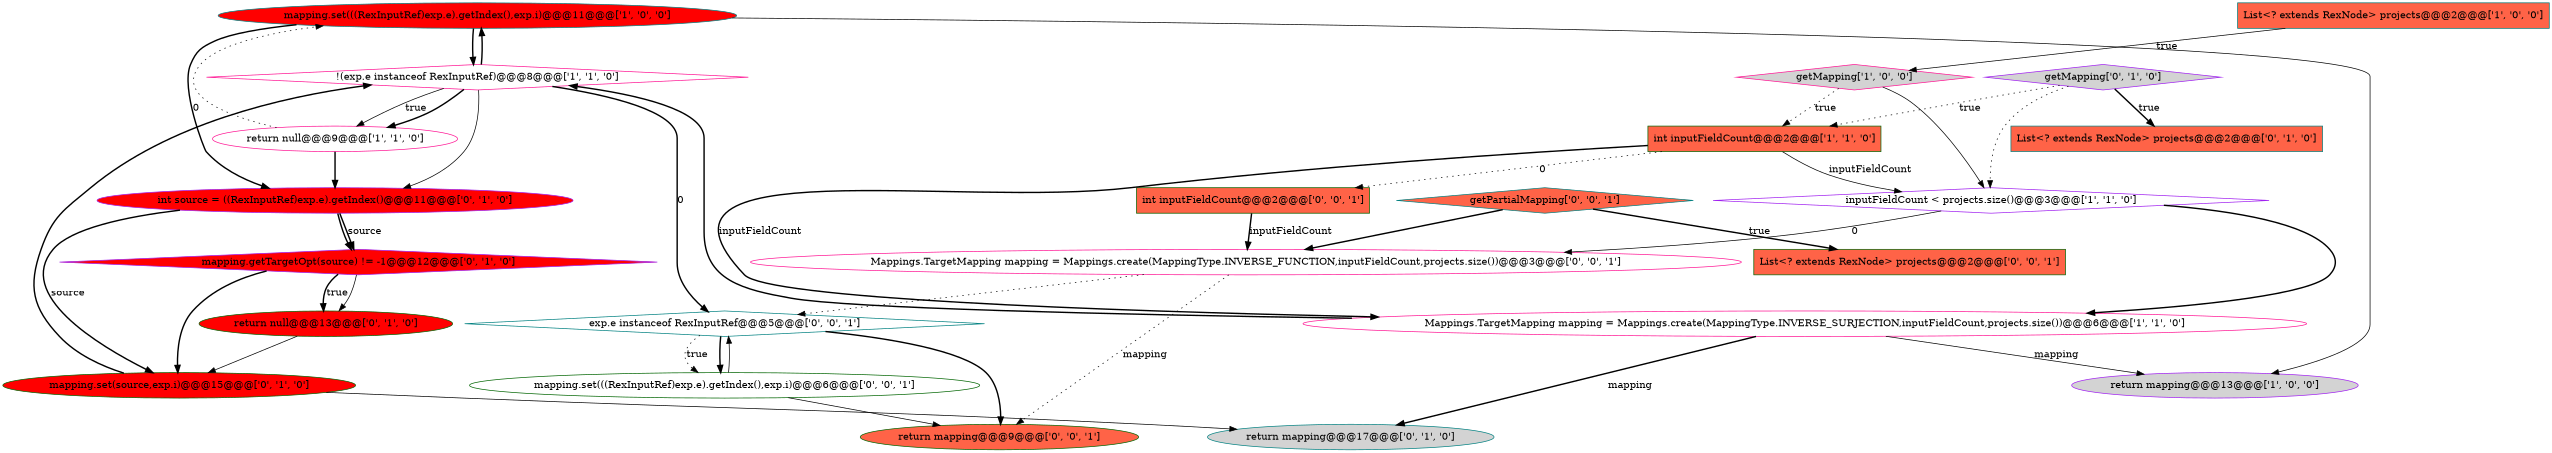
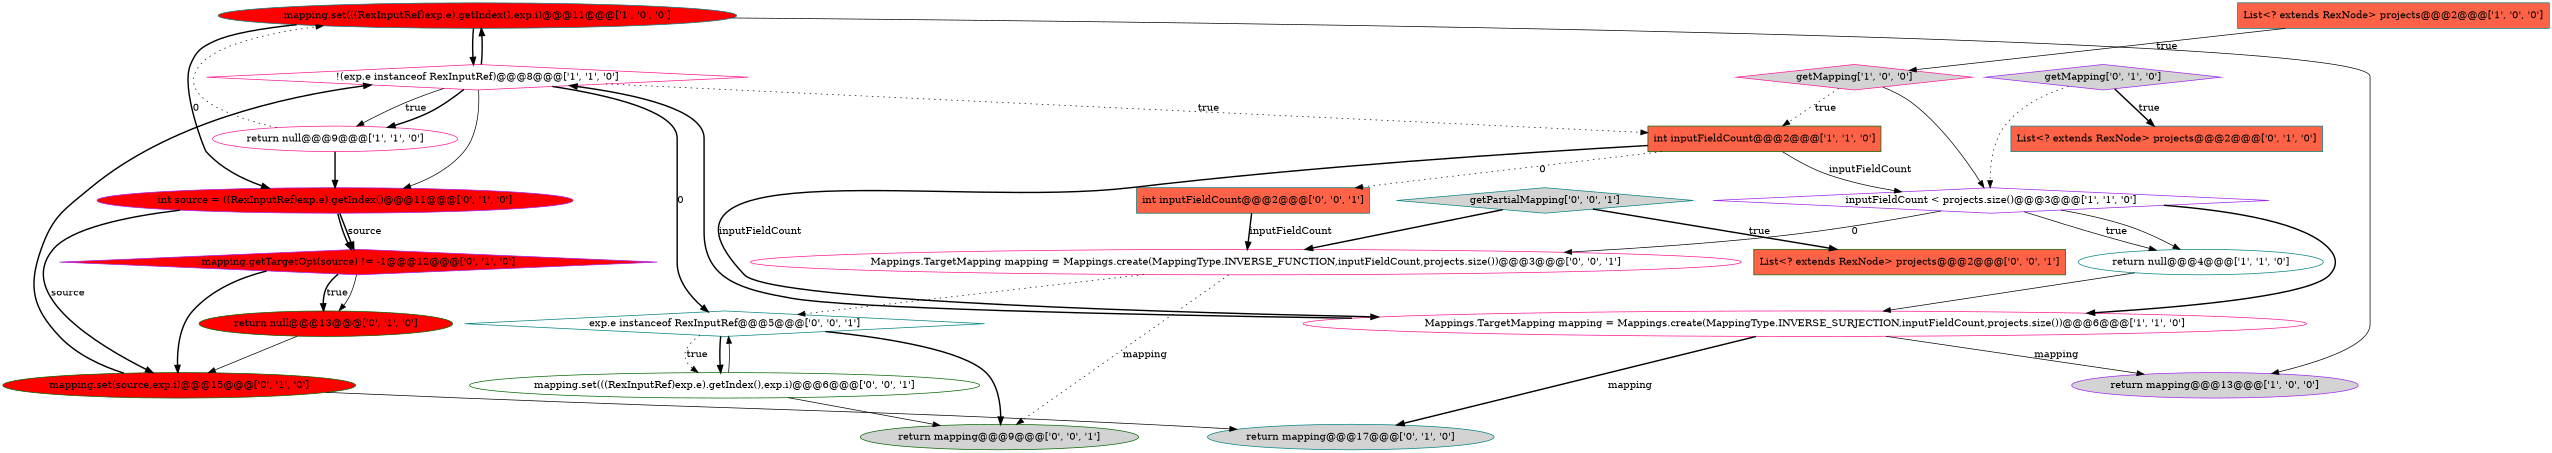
edge "getMapping['0', '1', '0']" -> "int inputFieldCount@@@2@@@['1', '1', '0']": now "!(exp.e instanceof RexInputRef)@@@8@@@['1', '1', '0']" -> "int inputFieldCount@@@2@@@['1', '1', '0']"
node "int inputFieldCount@@@2@@@['0', '0', '1']": color darkgreen -> teal
node "getPartialMapping['0', '0', '1']": fillcolor tomato -> lightgray
node "return null@@@4@@@['1', '1', '0']": added
node "return mapping@@@9@@@['0', '0', '1']": fillcolor tomato -> lightgray
